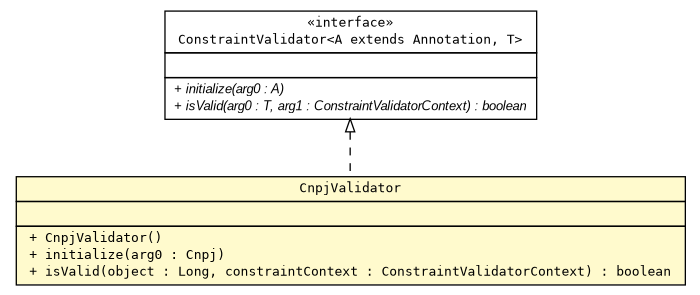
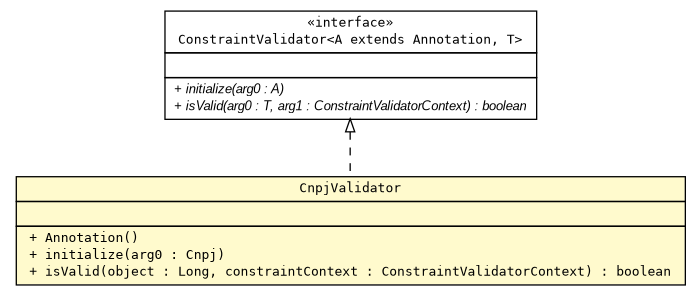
node "CnpjValidator": text "+ CnpjValidator()" -> "+ Annotation()"
